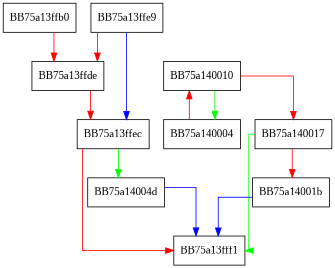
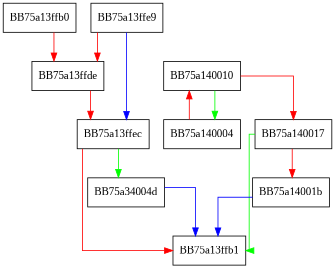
node "BB75a14004d": label "BB75a14004d" -> "BB75a34004d"
node "BB75a13fff1": label "BB75a13fff1" -> "BB75a13ffb1"
